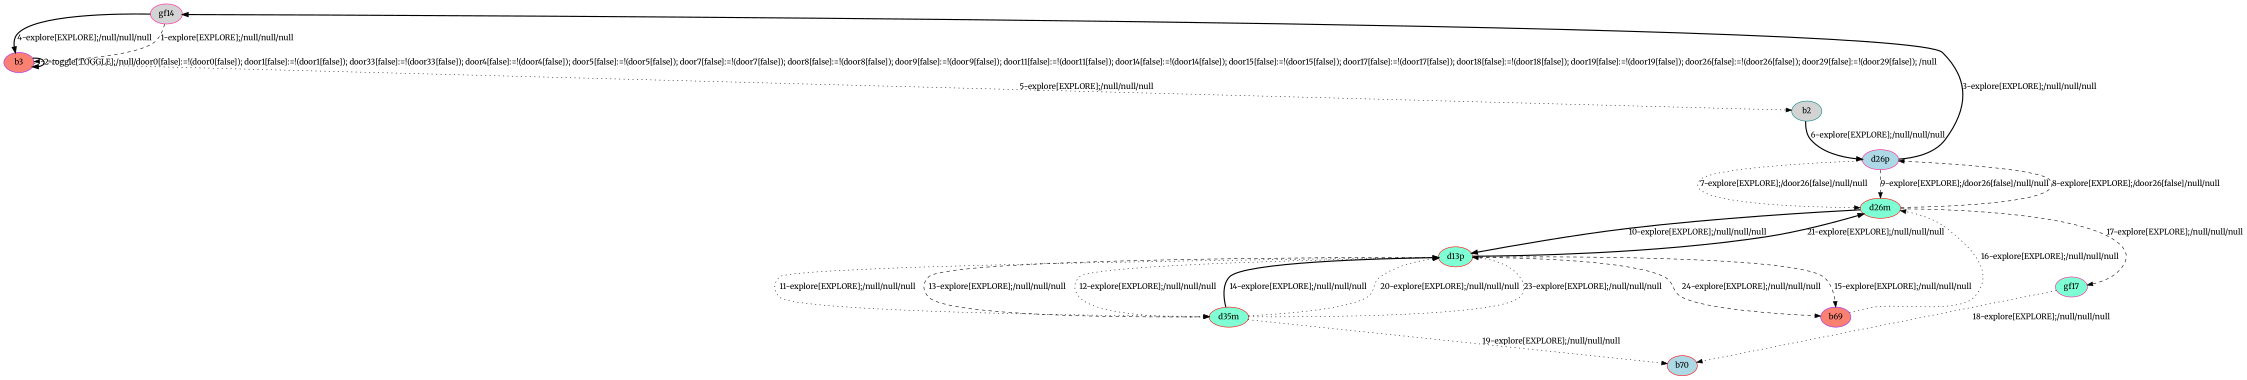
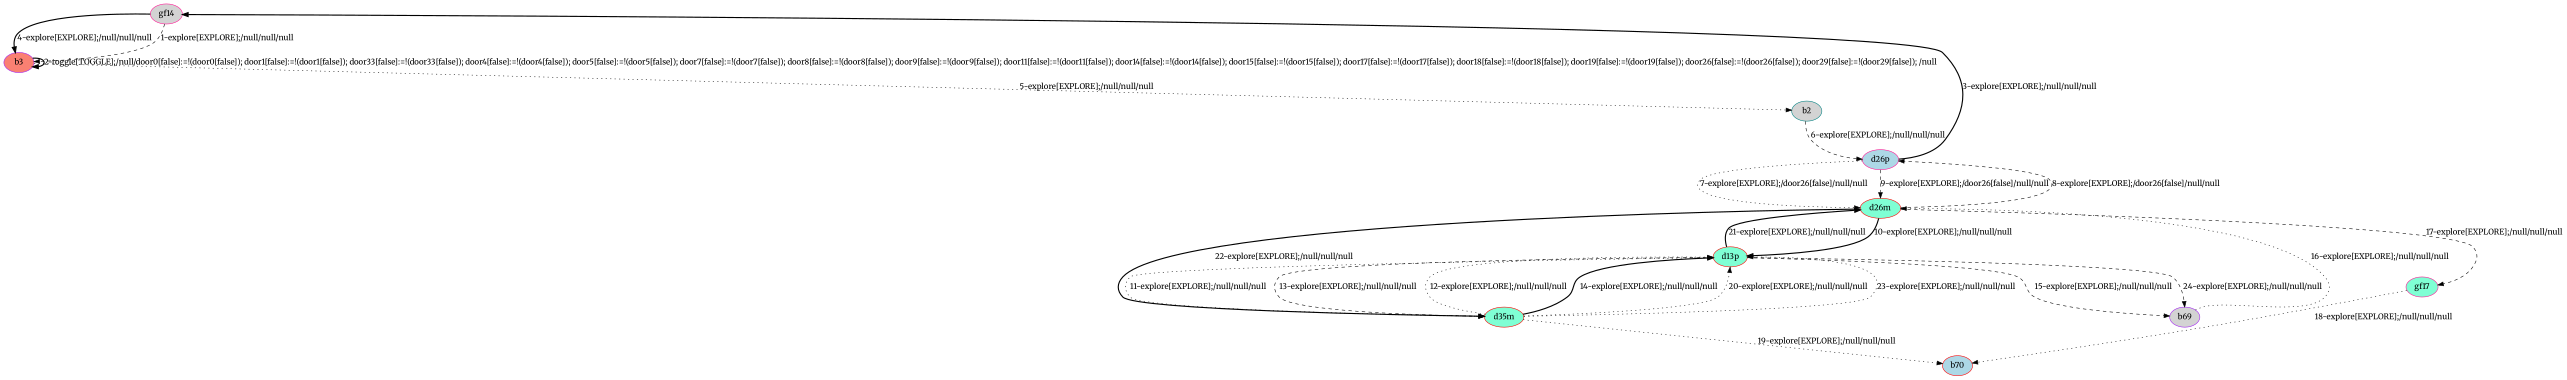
edge "b2" -> "d26p": style bold -> dashed
edge "d26m" -> "d35m": added, label "22-explore[EXPLORE];/null/null/null"
node "b69": fillcolor salmon -> lightgrey
